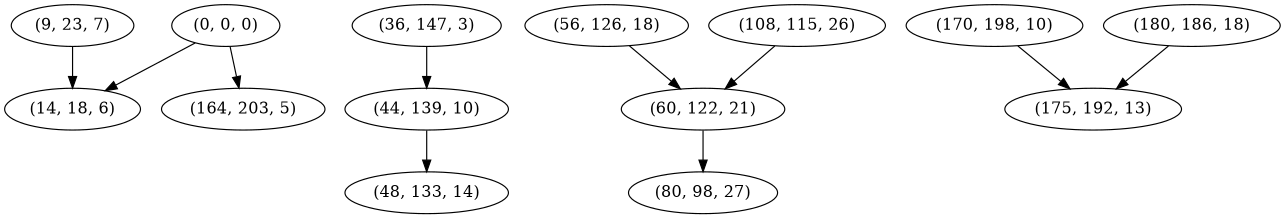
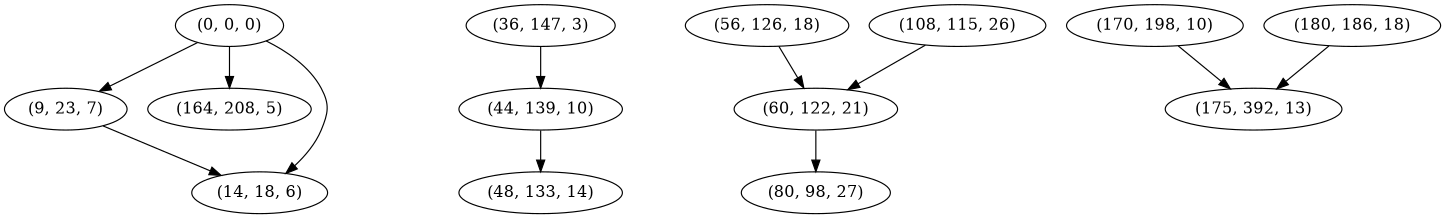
edge "(0, 0, 0)" -> "(9, 23, 7)": added
node "(164, 203, 5)": label "(164, 203, 5)" -> "(164, 208, 5)"
node "(175, 192, 13)": label "(175, 192, 13)" -> "(175, 392, 13)"
